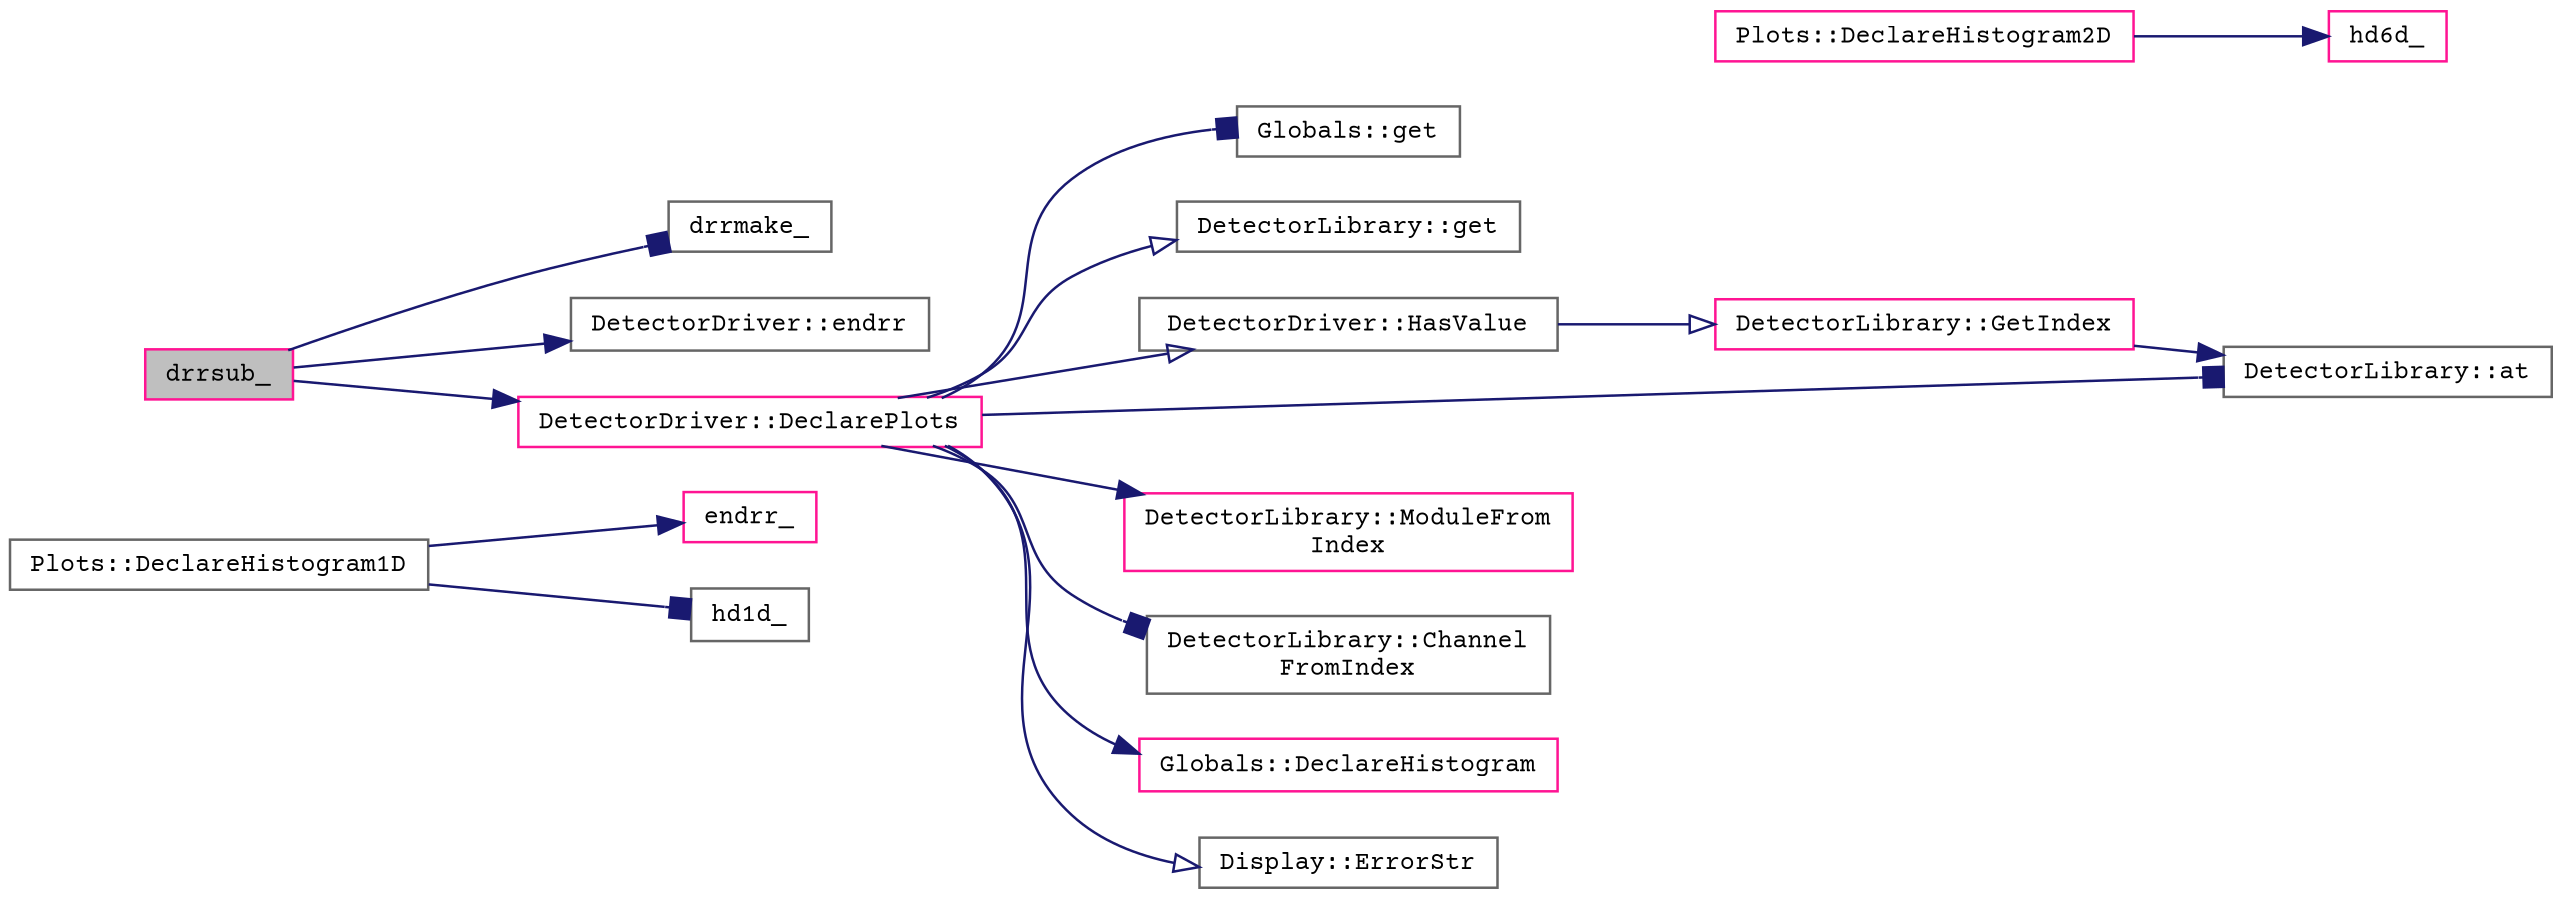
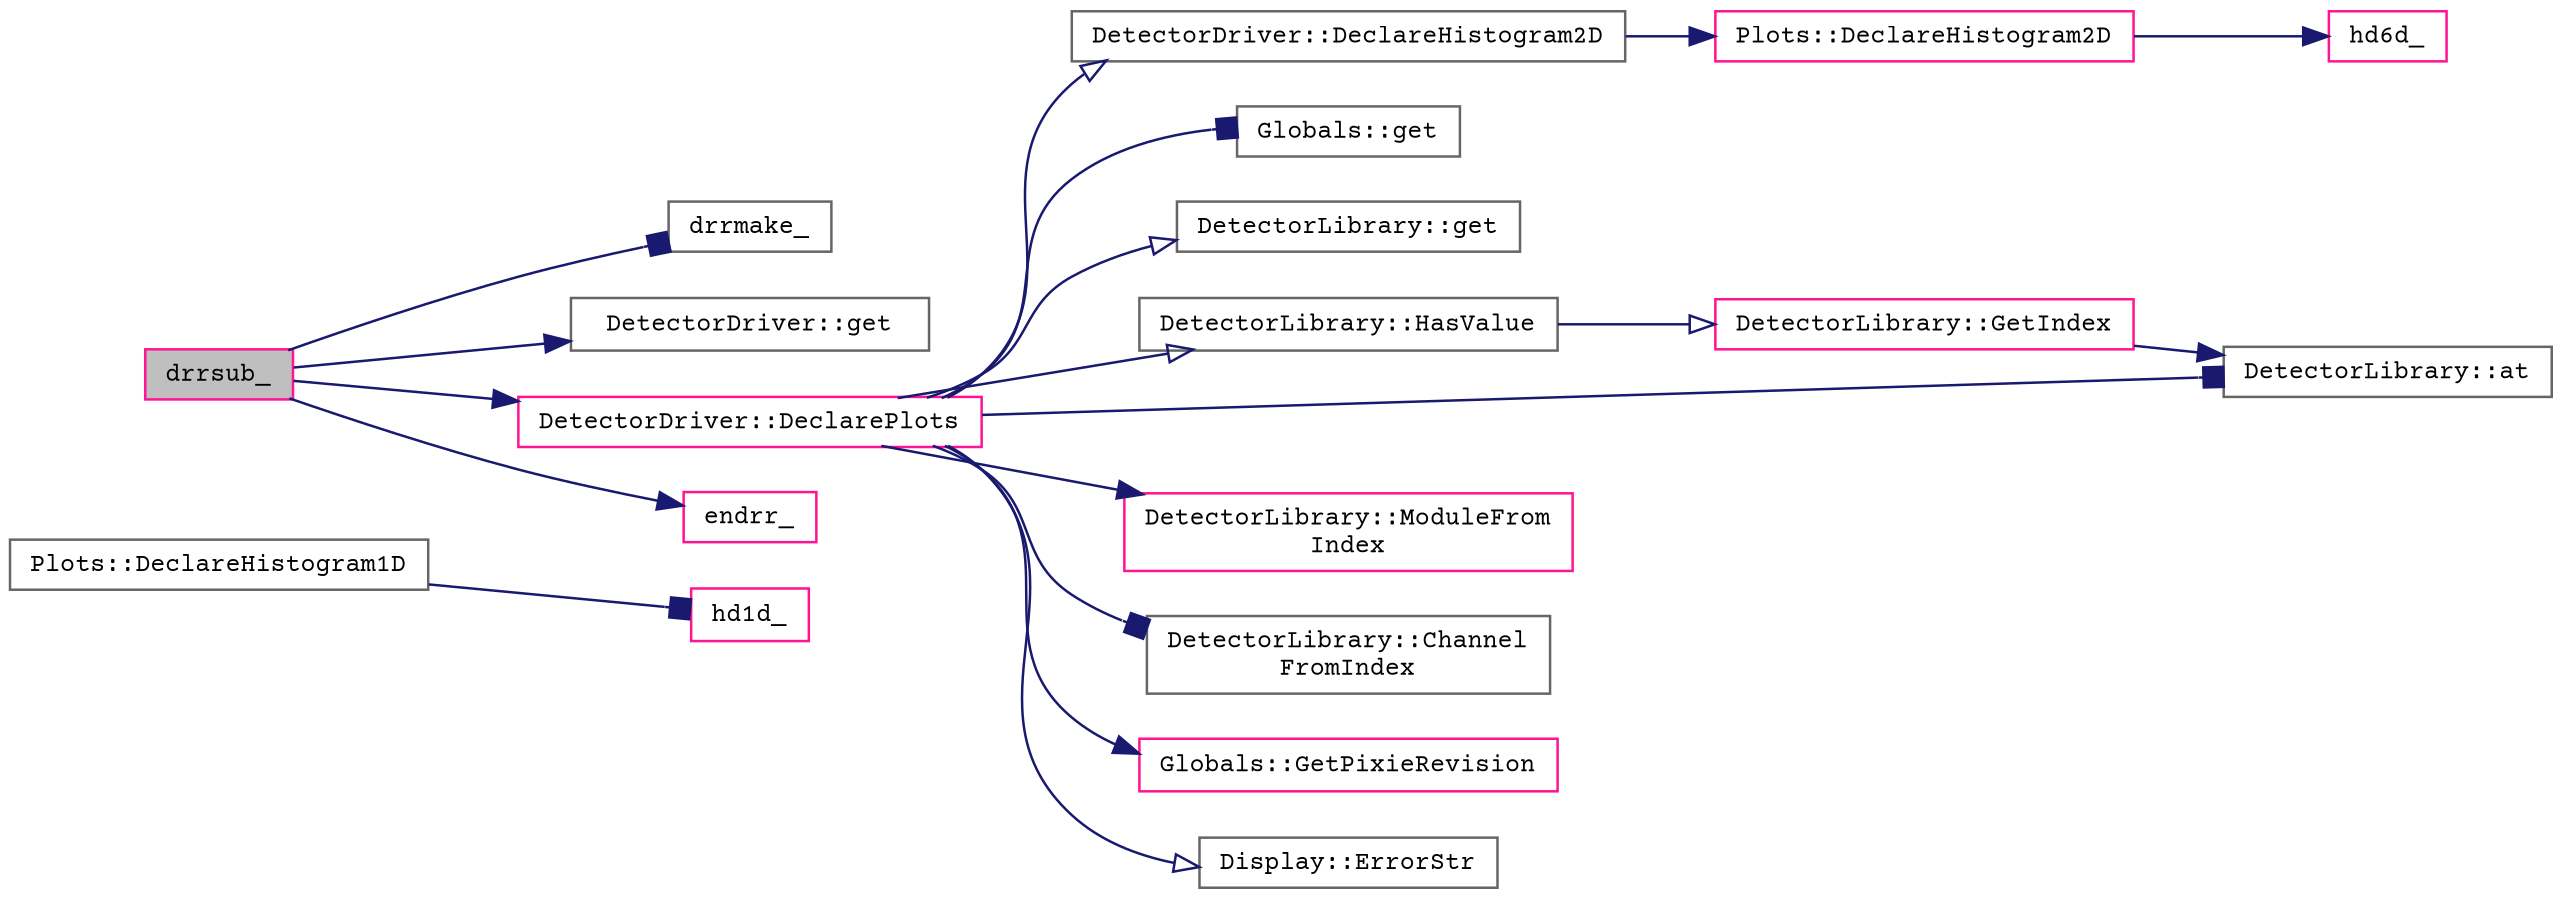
node "DetectorDriver::DeclareHistogram2D": added
node "DetectorDriver::endrr": label "DetectorDriver::endrr" -> "DetectorDriver::get"
node "DetectorDriver::HasValue": label "DetectorDriver::HasValue" -> "DetectorLibrary::HasValue"
edge "Plots::DeclareHistogram1D" -> "endrr_": now "drrsub_" -> "endrr_"
node "hd1d_": color gray40 -> deeppink
node "Globals::DeclareHistogram": label "Globals::DeclareHistogram" -> "Globals::GetPixieRevision"
